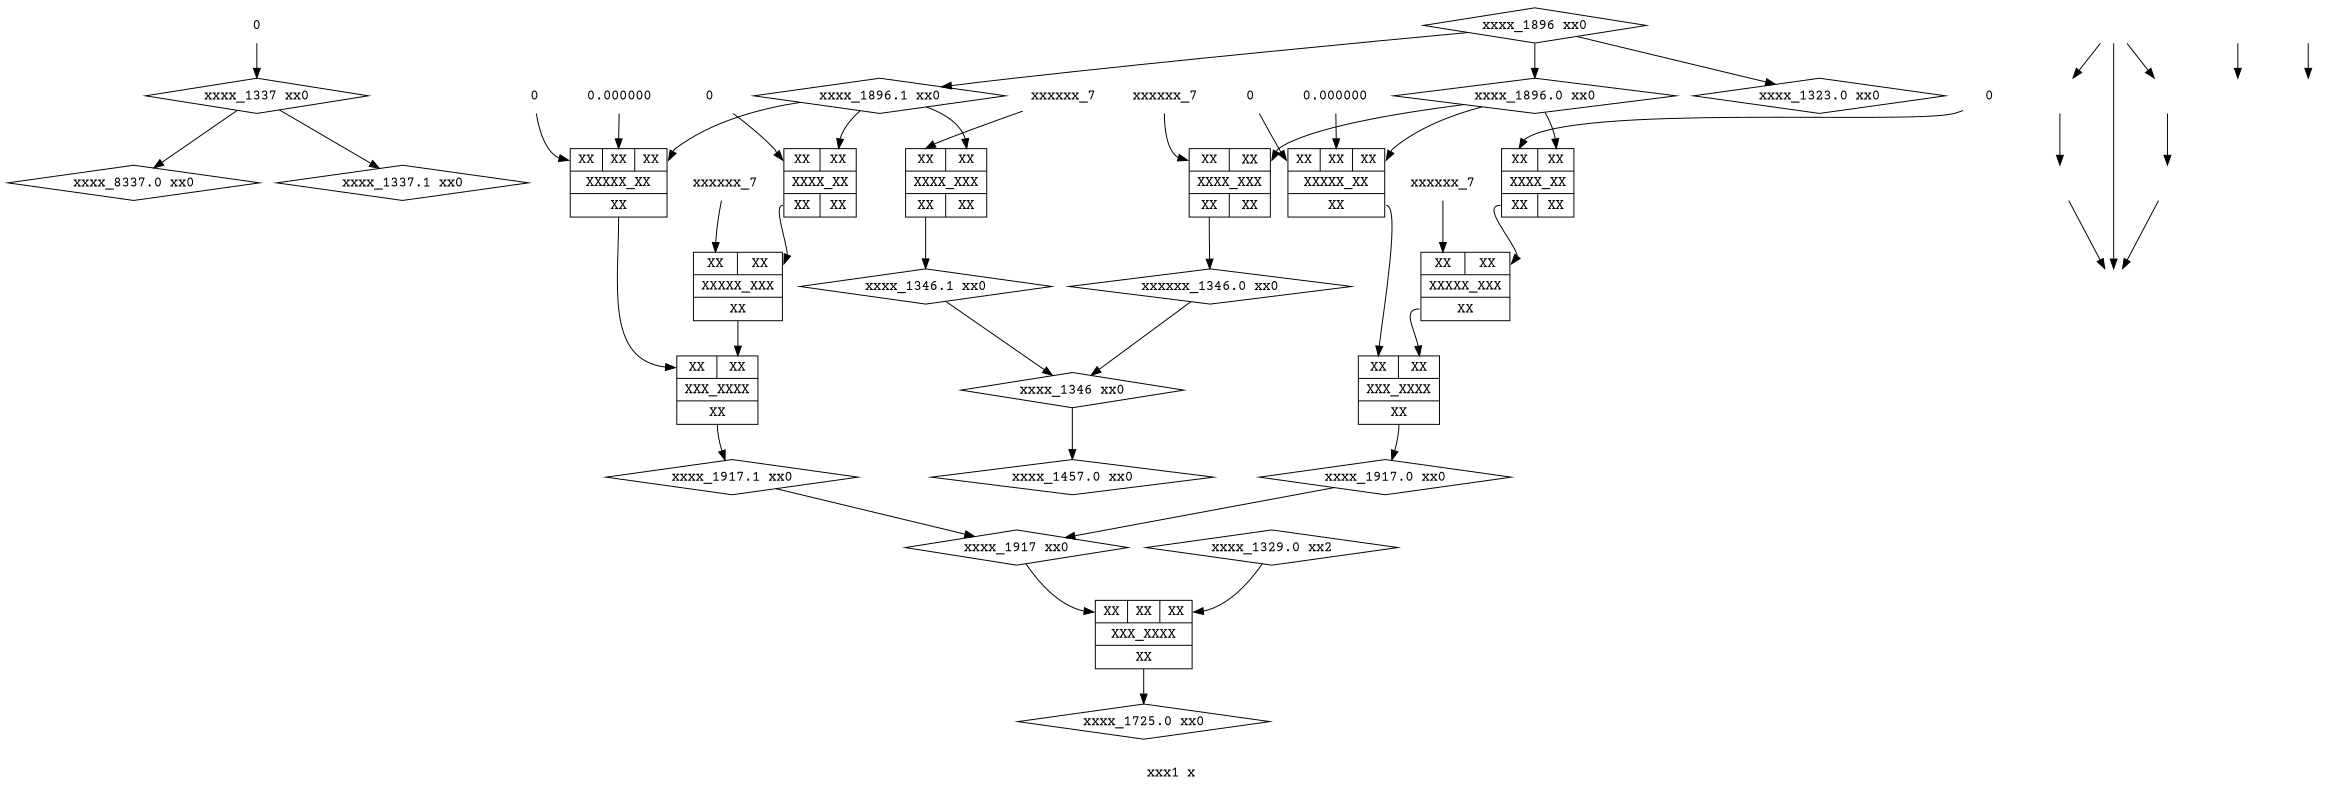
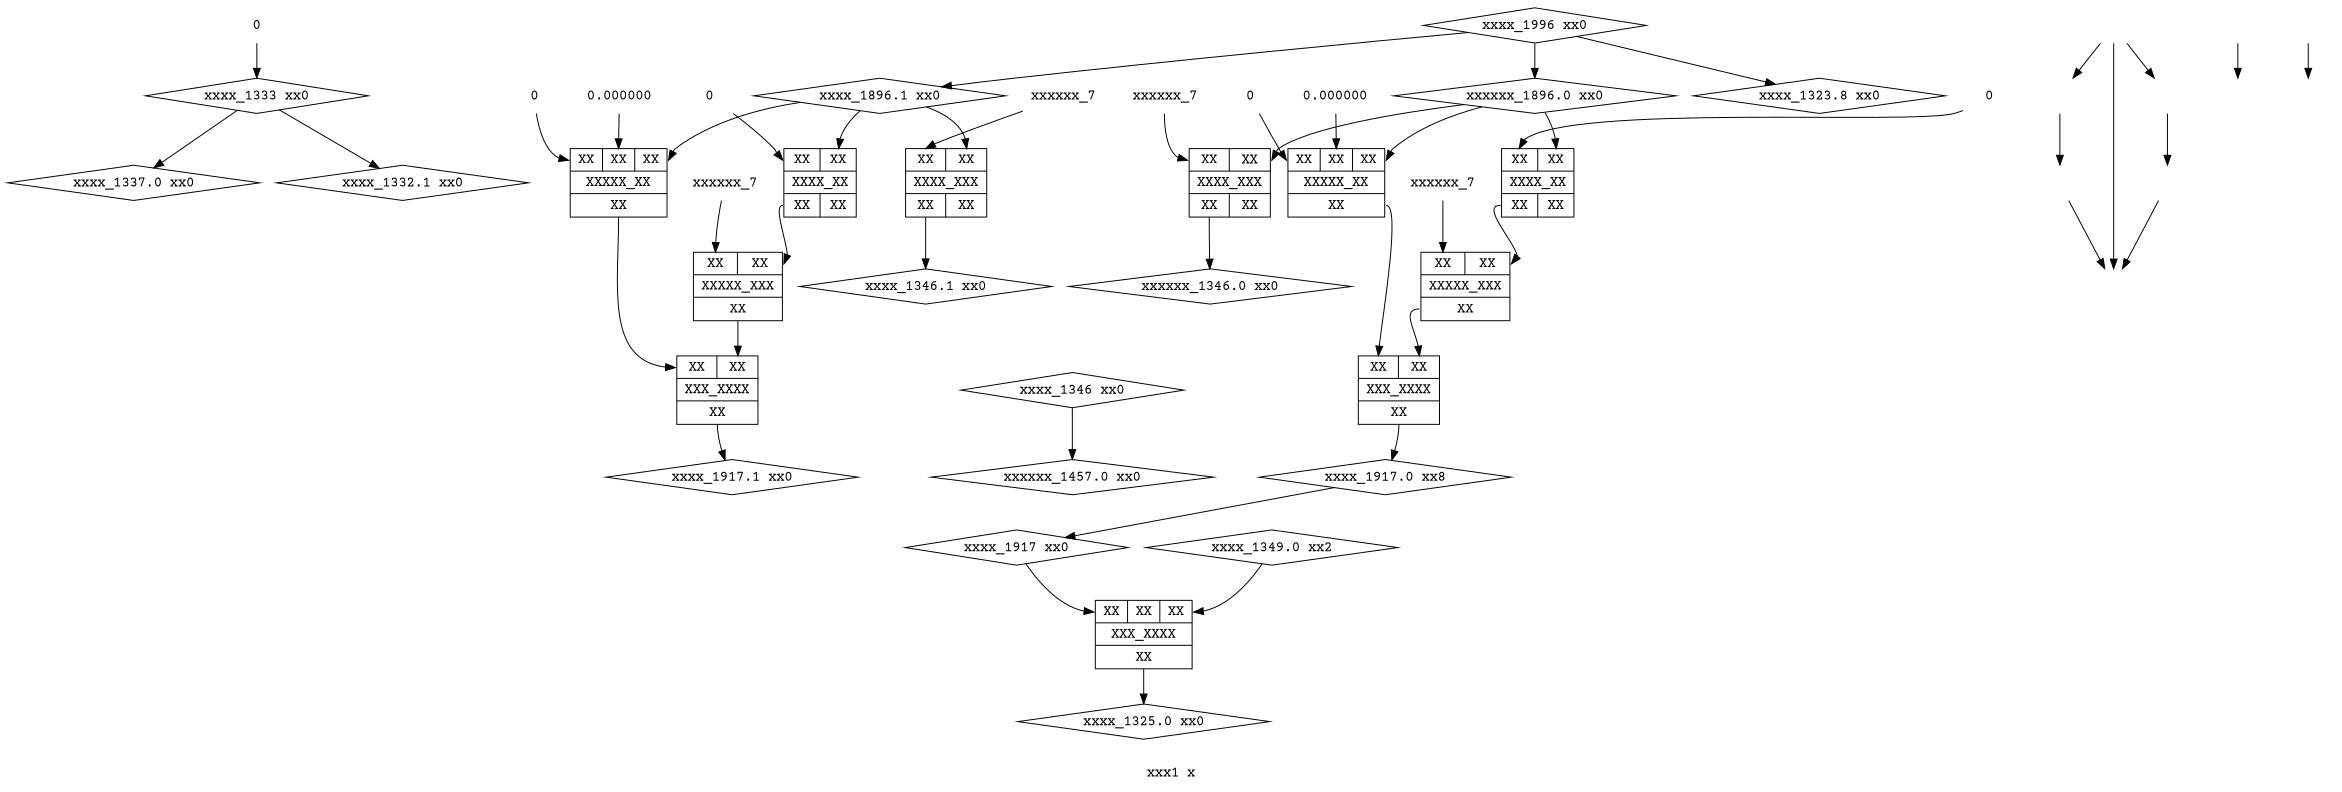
node "xxxx_1896 xx0": label "xxxx_1896 xx0" -> "xxxx_1996 xx0"
node "xxxx_1337 xx0": label "xxxx_1337 xx0" -> "xxxx_1333 xx0"
node "xxxx_1896.0 xx0": label "xxxx_1896.0 xx0" -> "xxxxxx_1896.0 xx0"
node "xxxx_1323.0 xx0": label "xxxx_1323.0 xx0" -> "xxxx_1323.8 xx0"
node "xxxx_8337.0 xx0": label "xxxx_8337.0 xx0" -> "xxxx_1337.0 xx0"
node "xxxx_1337.1 xx0": label "xxxx_1337.1 xx0" -> "xxxx_1332.1 xx0"
edge "xxxxxx_1346.0 xx0" -> "xxxx_1346 xx0": removed
edge "xxxx_1346.1 xx0" -> "xxxx_1346 xx0": removed
node "xxxx_1457.0 xx0": label "xxxx_1457.0 xx0" -> "xxxxxx_1457.0 xx0"
node "xxxx_1917.0 xx0": label "xxxx_1917.0 xx0" -> "xxxx_1917.0 xx8"
edge "xxxx_1917.1 xx0" -> "xxxx_1917 xx0": removed
node "xxxx_1329.0 xx2": label "xxxx_1329.0 xx2" -> "xxxx_1349.0 xx2"
node "xxxx_1725.0 xx0": label "xxxx_1725.0 xx0" -> "xxxx_1325.0 xx0"
